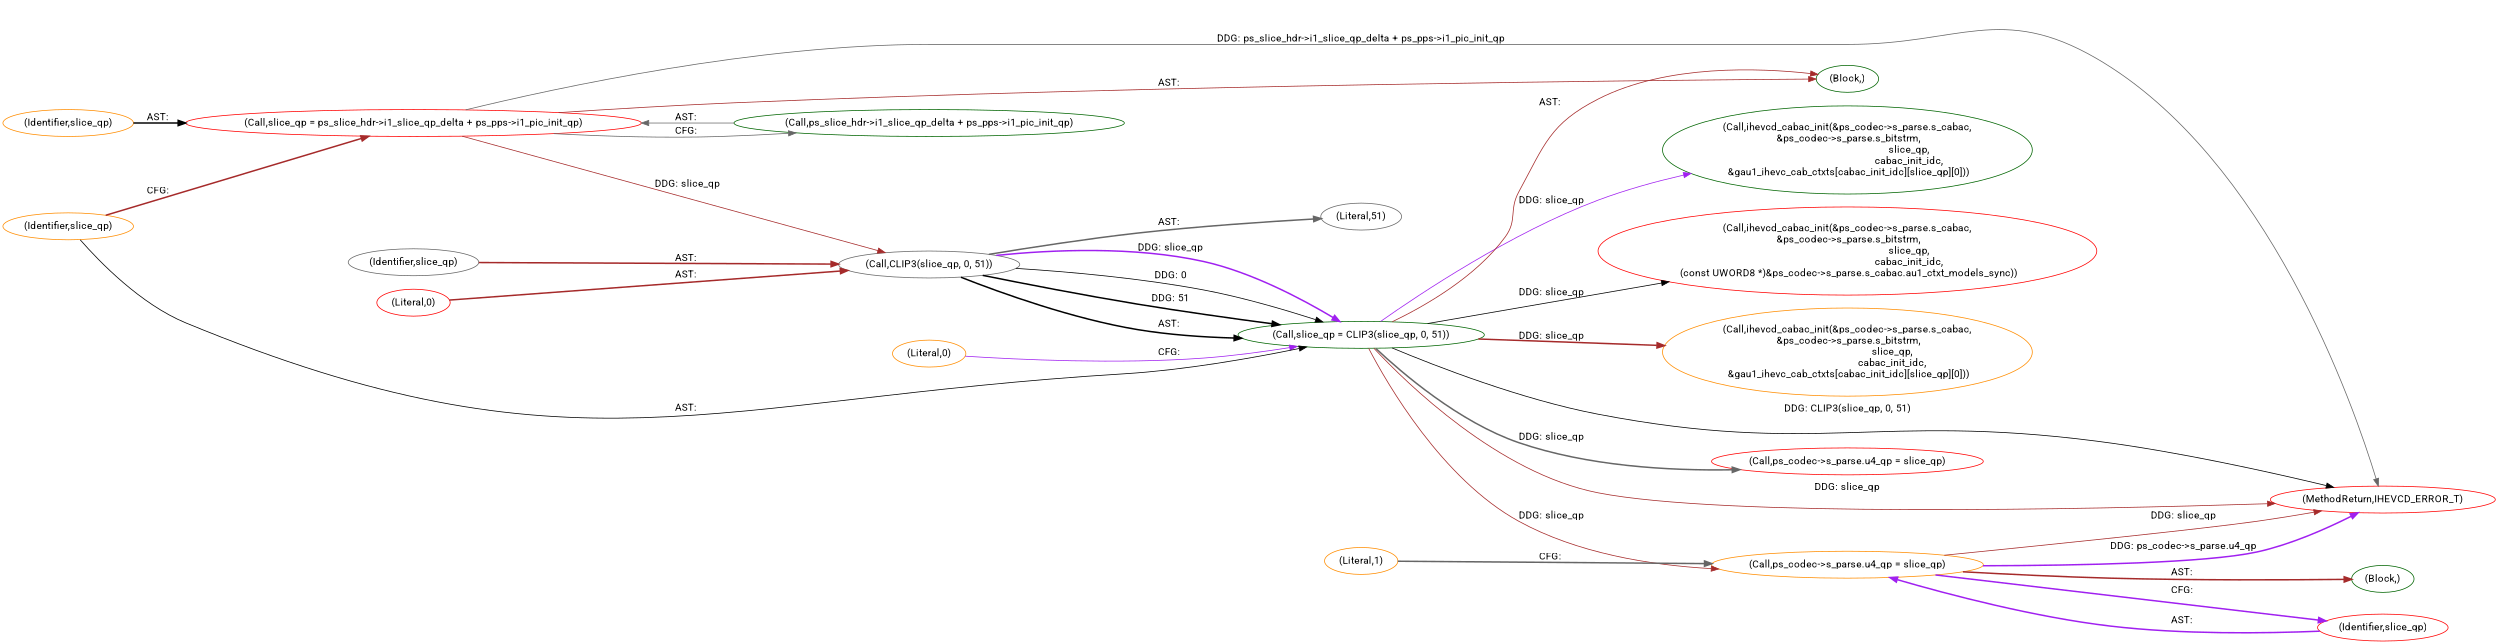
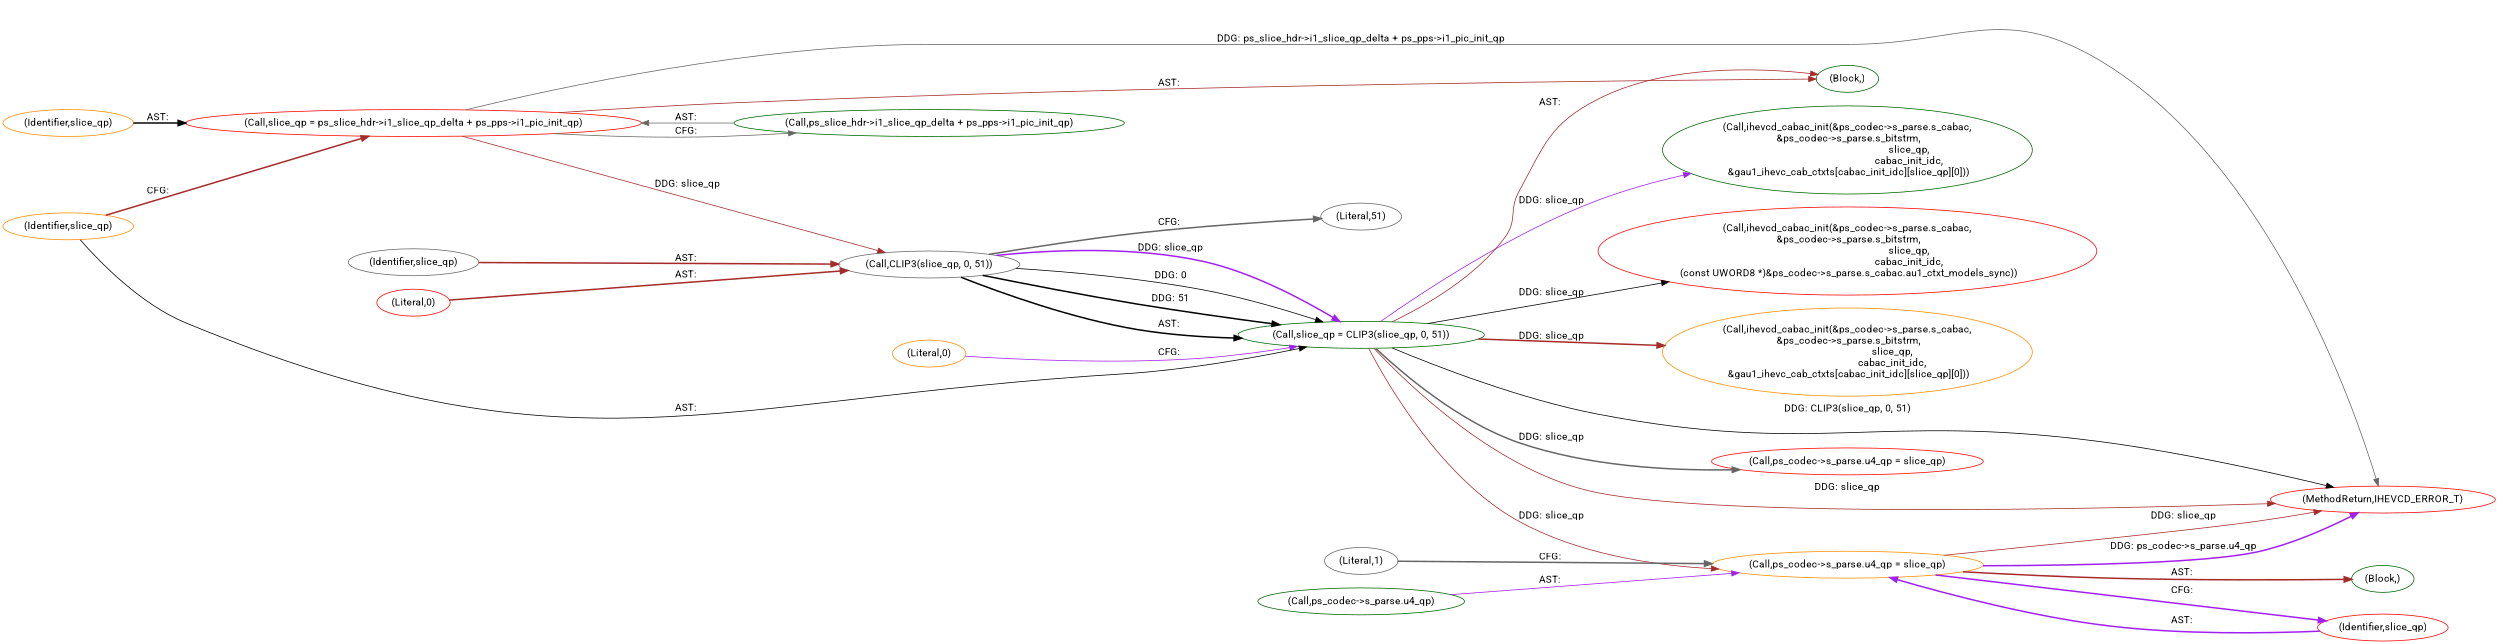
edge "(Call,CLIP3(slice_qp, 0, 51))" -> "(Literal,51)": label "AST: " -> "CFG: "
node "(Literal,1)": color darkorange -> gray40
node "(Call,ps_codec->s_parse.u4_qp)": added
